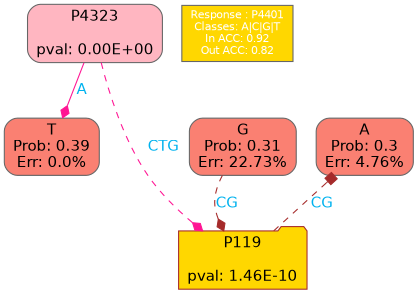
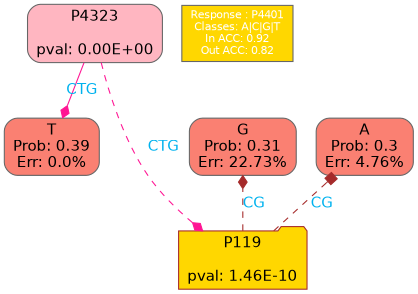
edge "P4323 pval: 0.00E+00" -> "T Prob: 0.39 Err: 0.0%": label "A" -> "CTG"
edge "G Prob: 0.31 Err: 22.73%" -> "P119 pval: 1.46E-10": reversed
